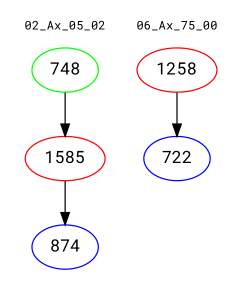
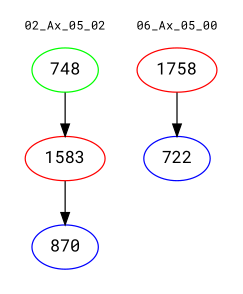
cluster "06_Ax_75_00": label "06_Ax_75_00" -> "06_Ax_05_00"
node "1258": label "1258" -> "1758"
node "1585": label "1585" -> "1583"
node "874": label "874" -> "870"
